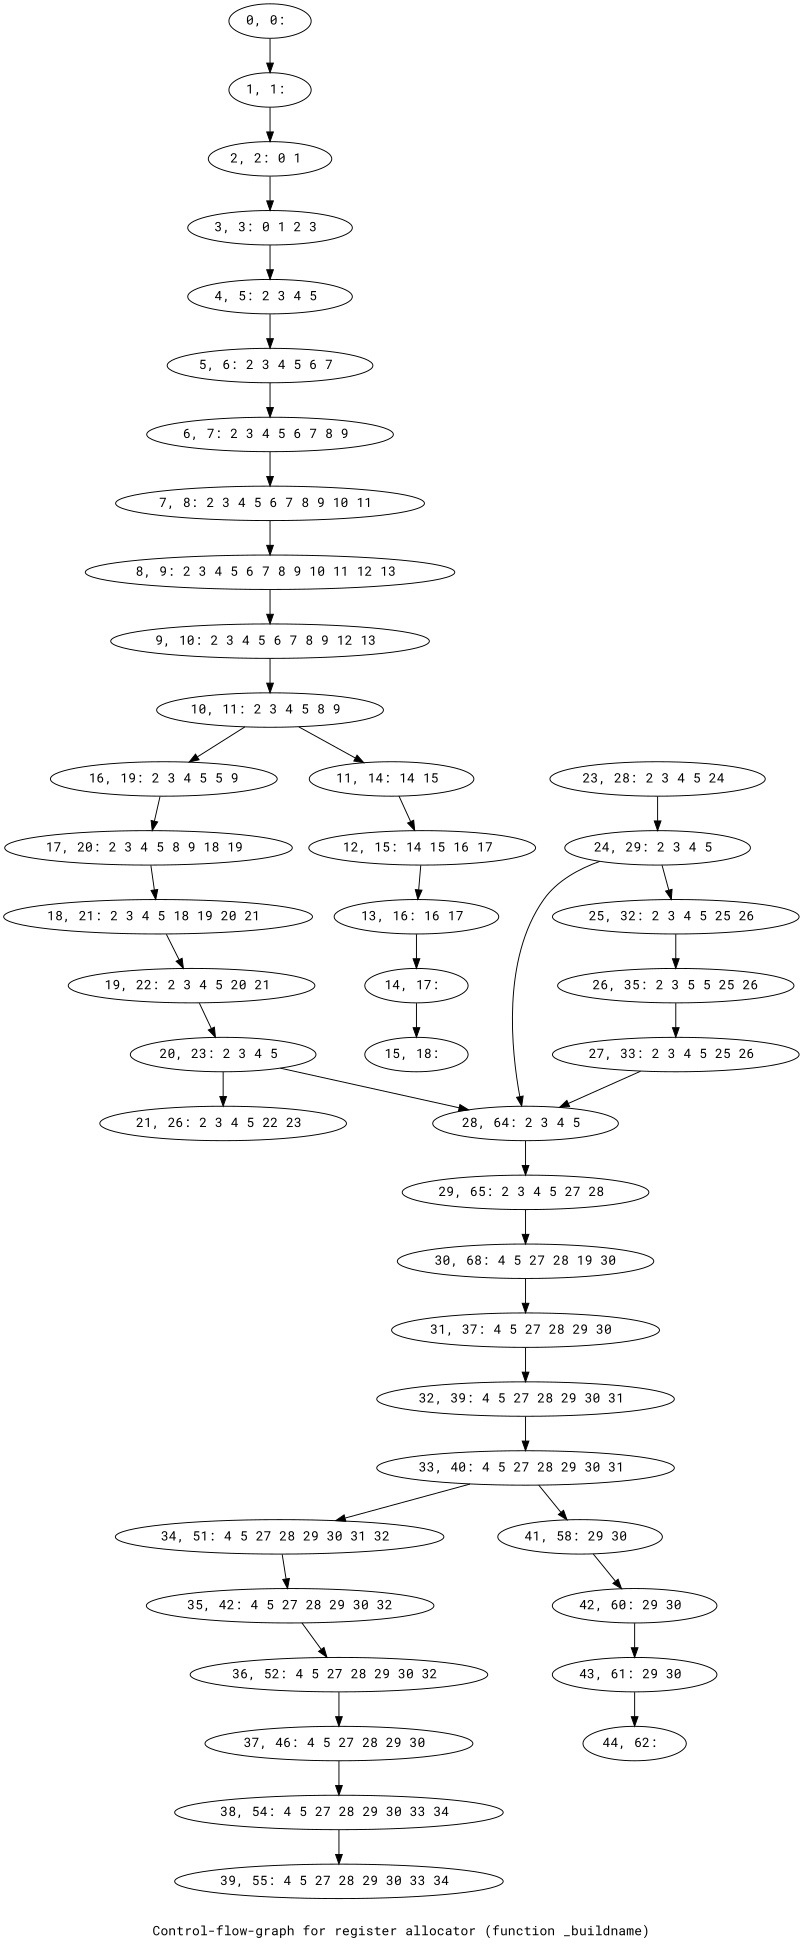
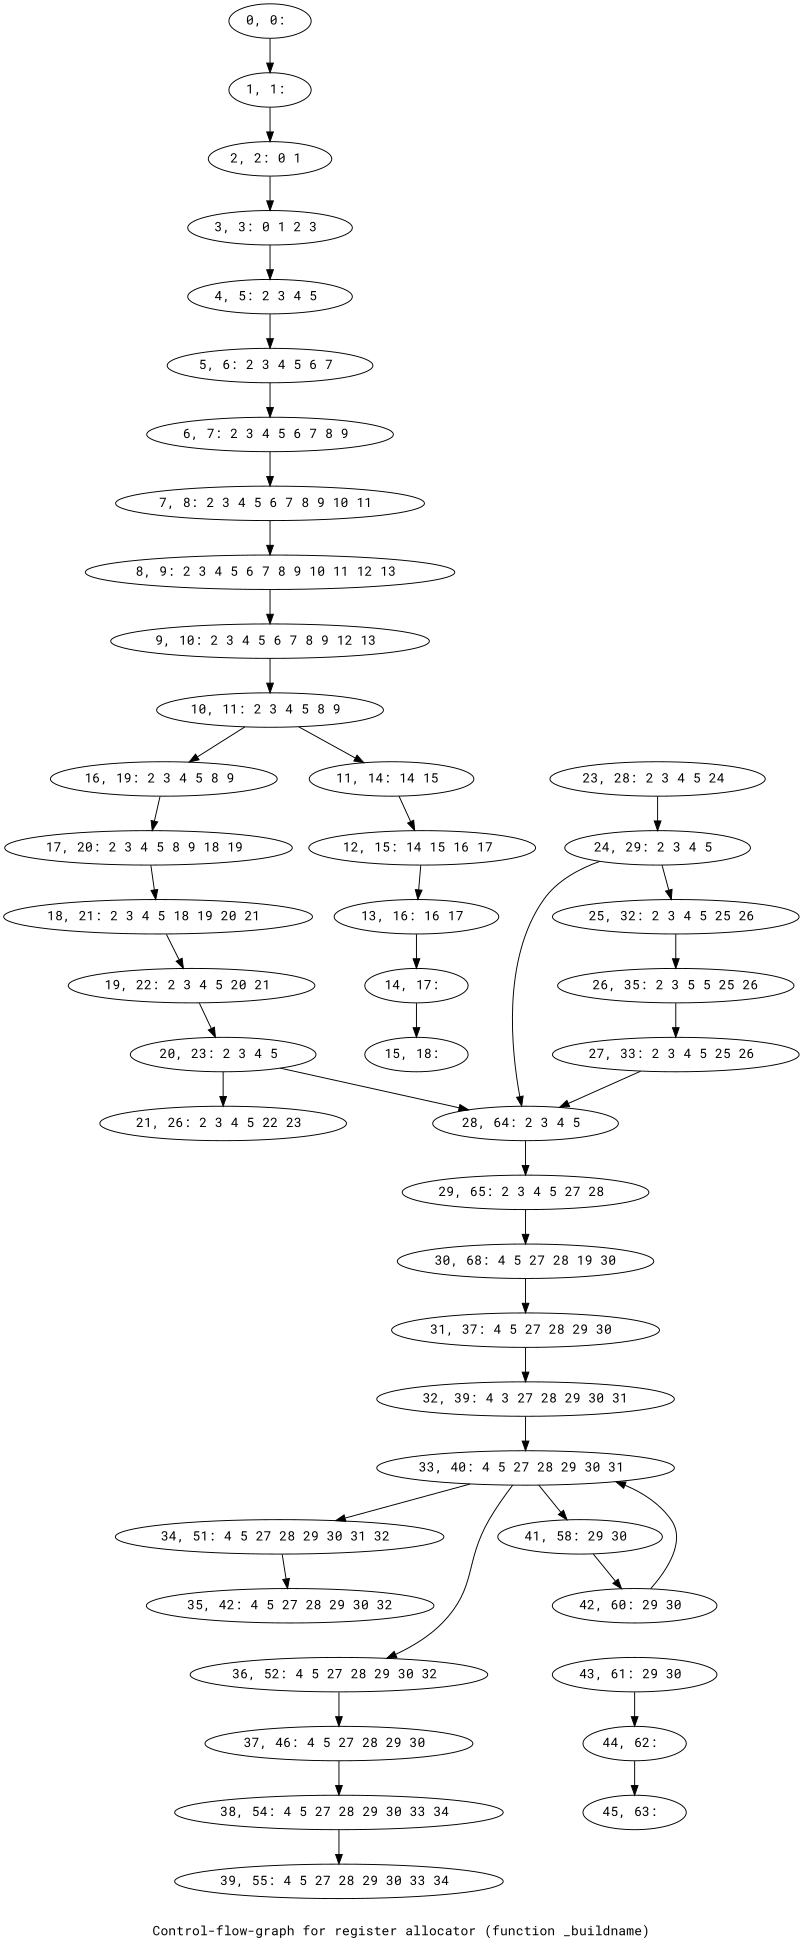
node "16, 19: 2 3 4 5 5 9": label "16, 19: 2 3 4 5 5 9" -> "16, 19: 2 3 4 5 8 9"
node "32, 39: 4 5 27 28 29 30 31": label "32, 39: 4 5 27 28 29 30 31" -> "32, 39: 4 3 27 28 29 30 31"
edge "35, 42: 4 5 27 28 29 30 32" -> "36, 52: 4 5 27 28 29 30 32": now "33, 40: 4 5 27 28 29 30 31" -> "36, 52: 4 5 27 28 29 30 32"
edge "42, 60: 29 30" -> "43, 61: 29 30": now "42, 60: 29 30" -> "33, 40: 4 5 27 28 29 30 31"
node "45, 63:": added
